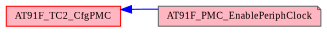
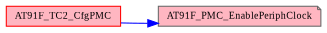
edge "AT91F_PMC_EnablePeriphClock" -> "AT91F_TC2_CfgPMC": reversed
